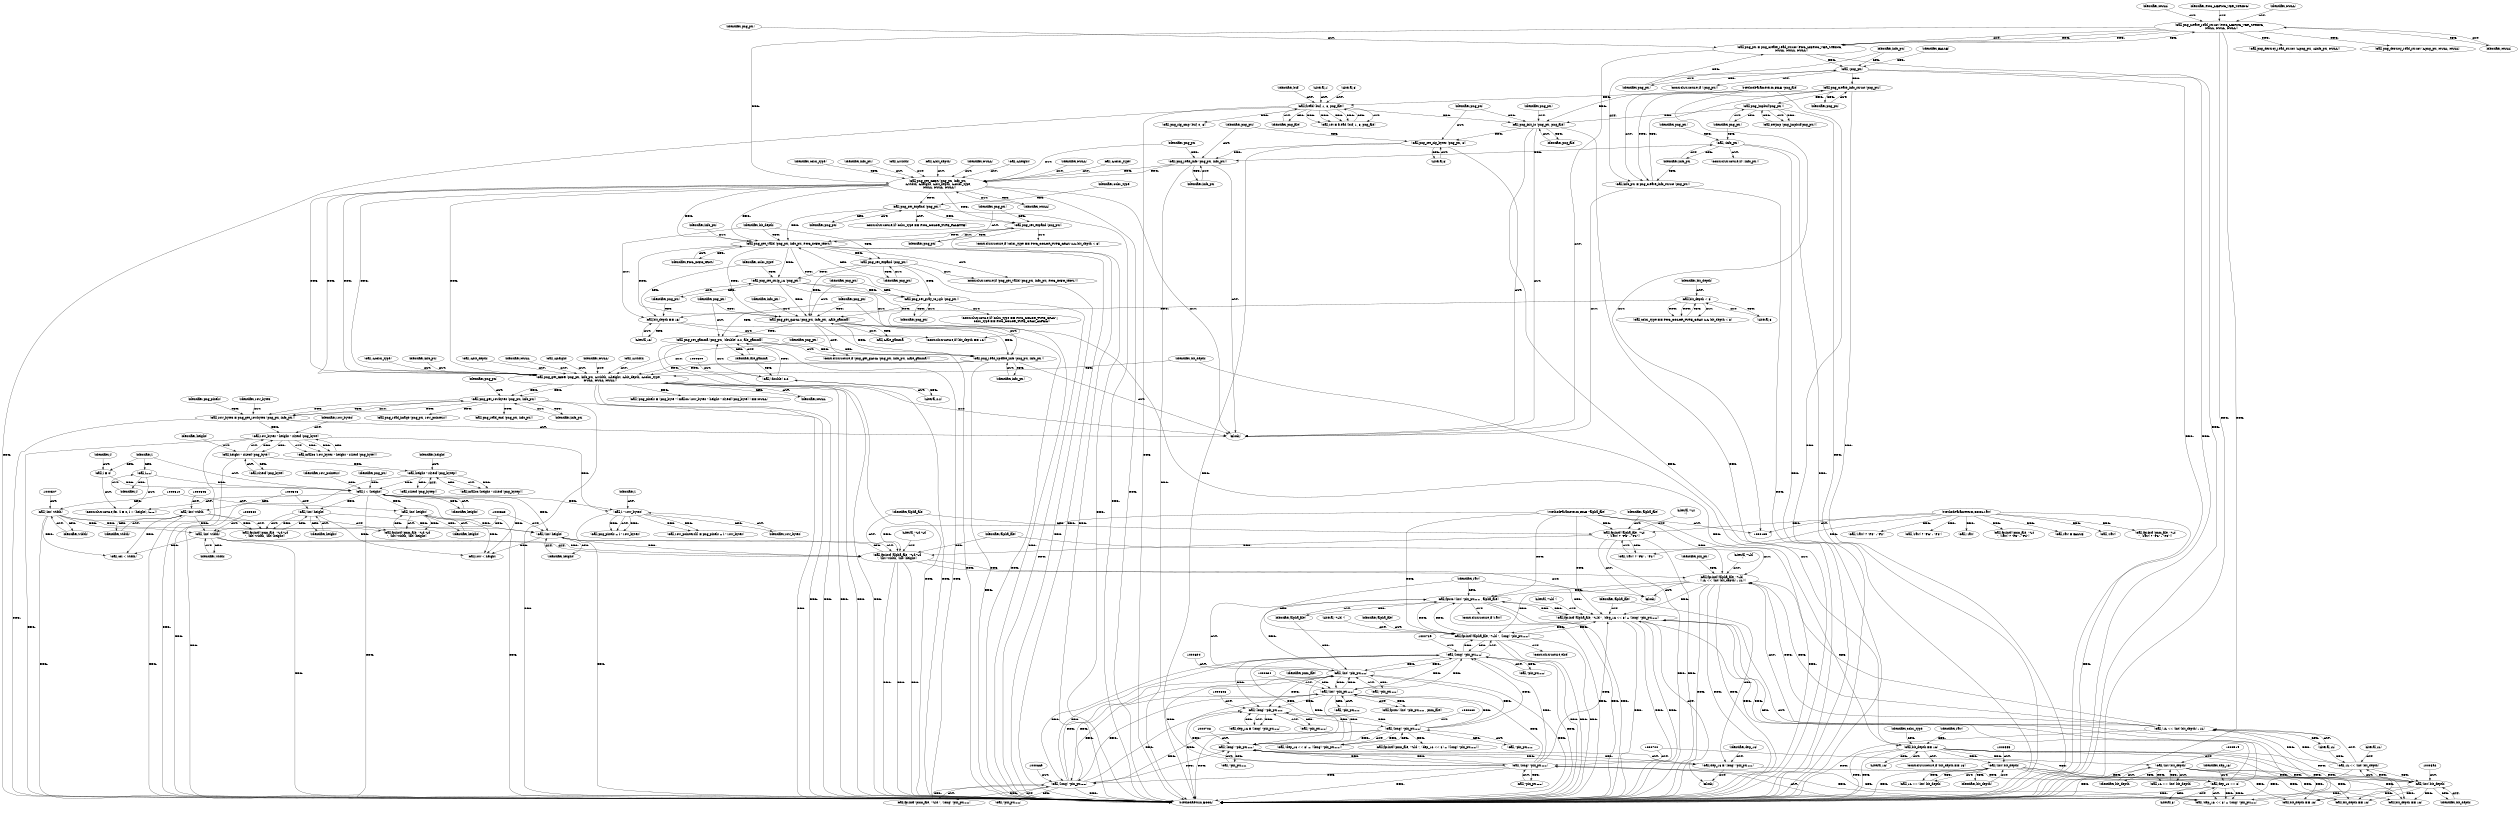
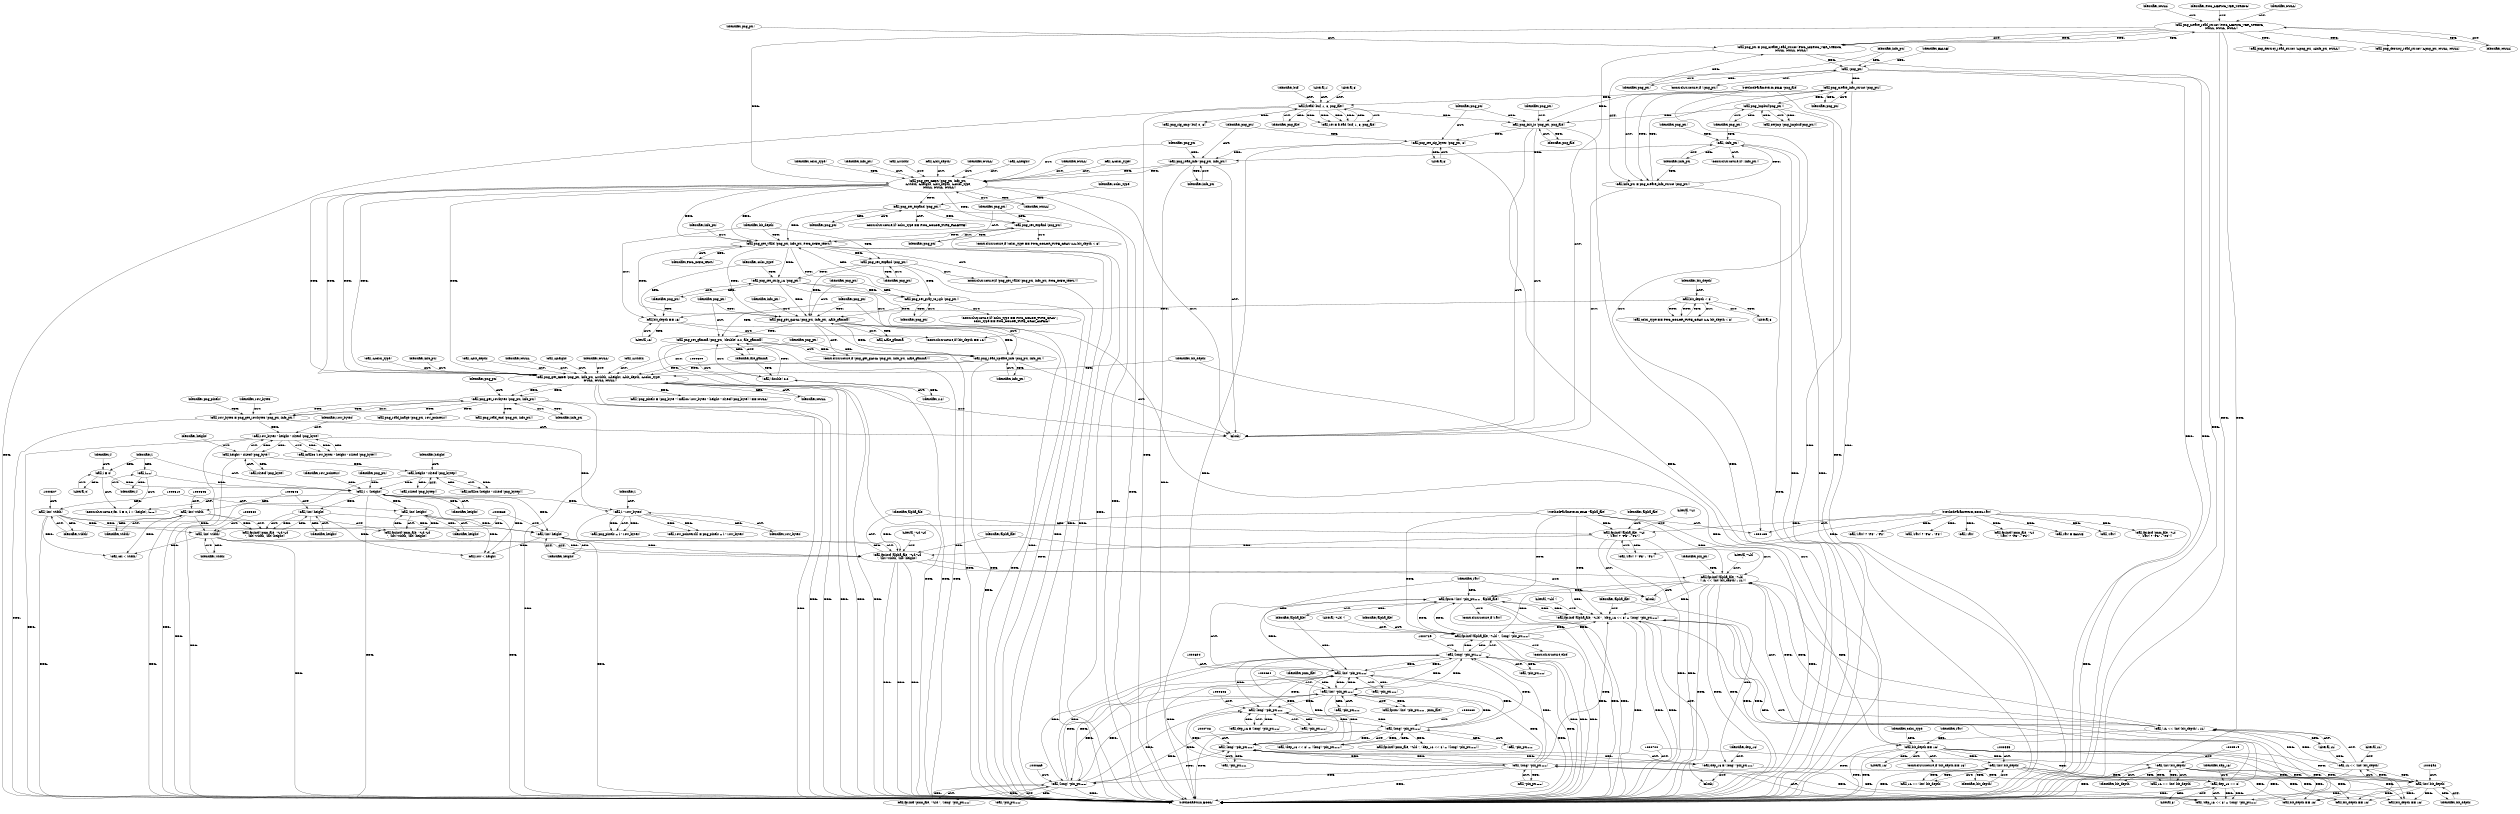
edge "(Call,info_ptr = png_create_info_struct (png_ptr))" -> "(Call,!info_ptr)": added, label "DDG:"
node "(Literal,2.2)": label "(Literal,2.2)" -> "(Identifier,2.2)"
node "(Literal,0)": added
